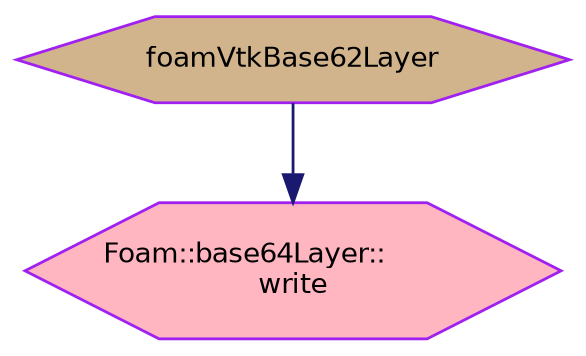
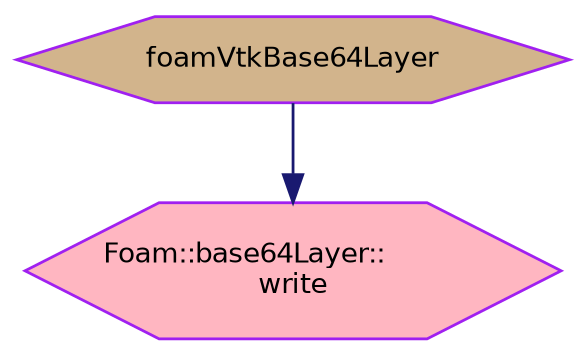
node "foamVtkBase62Layer": label "foamVtkBase62Layer" -> "foamVtkBase64Layer"
